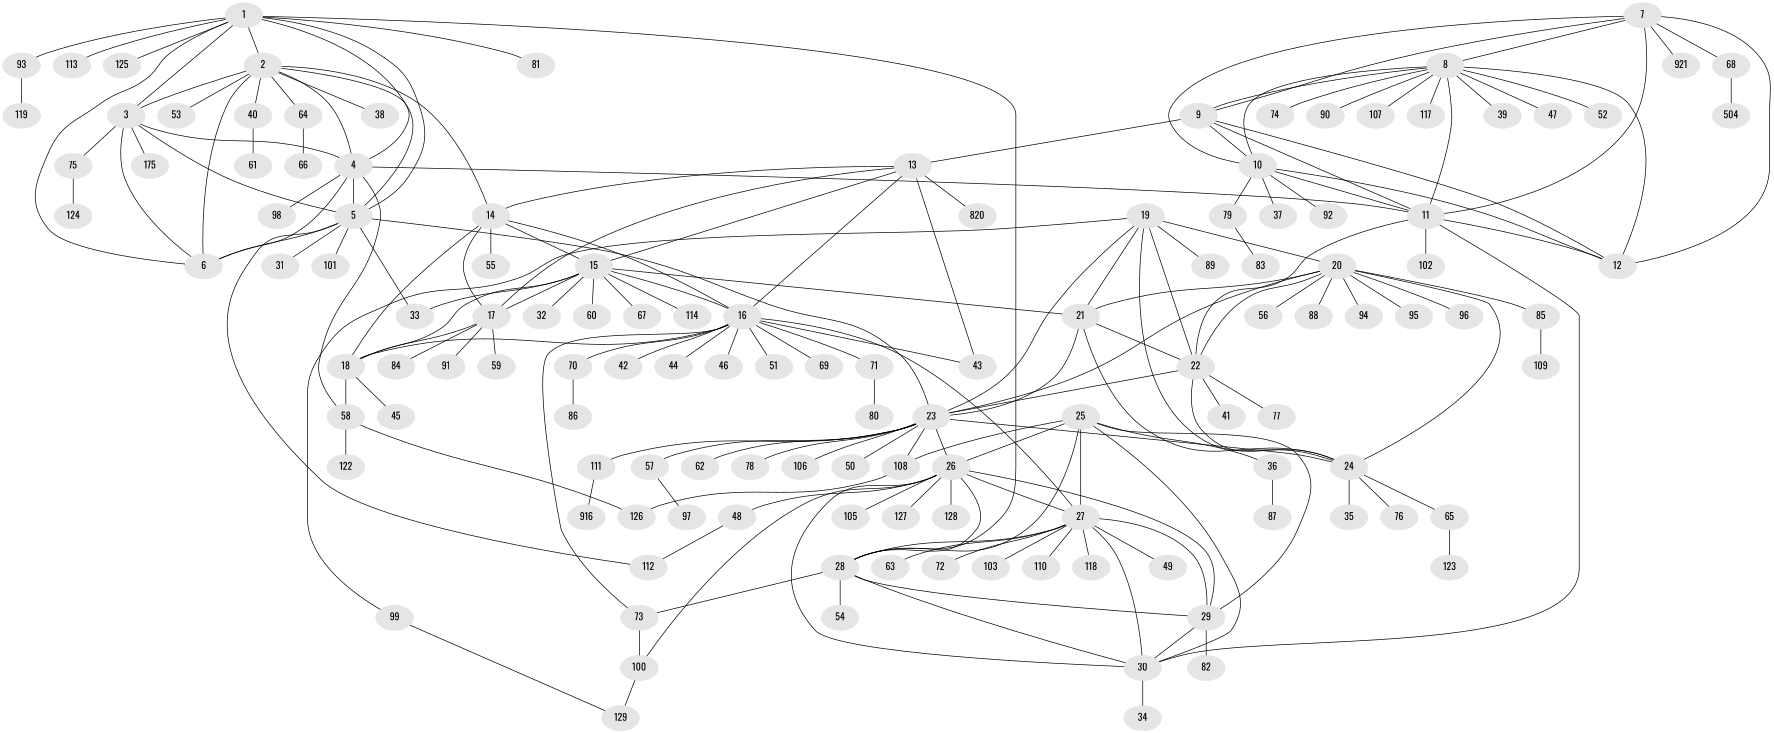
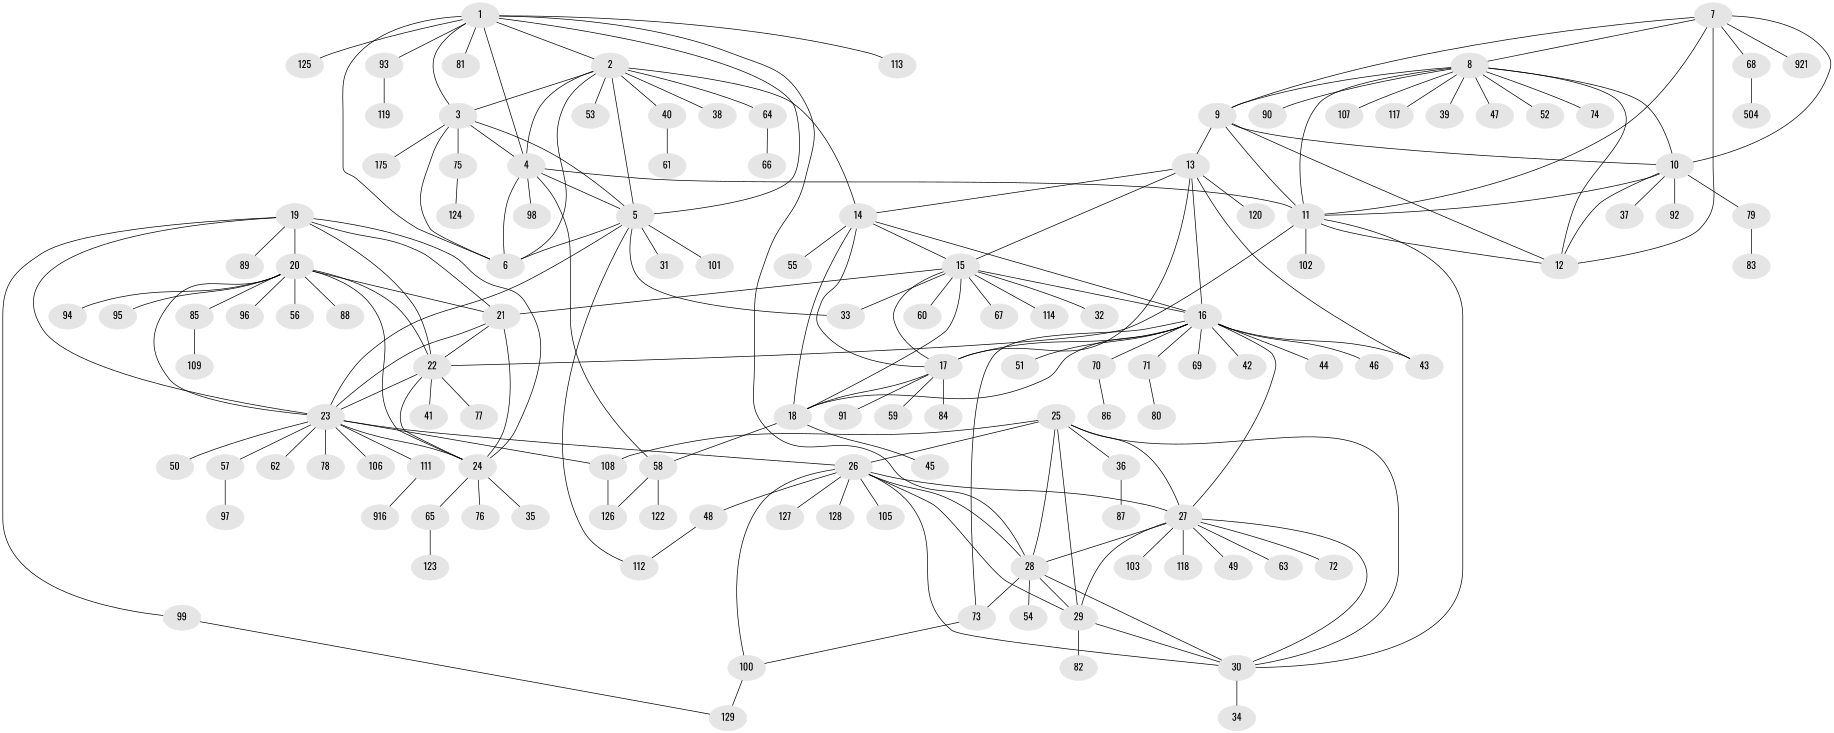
node "820": label "820" -> "120"
edge "16" -- "17": added
node "110": removed
